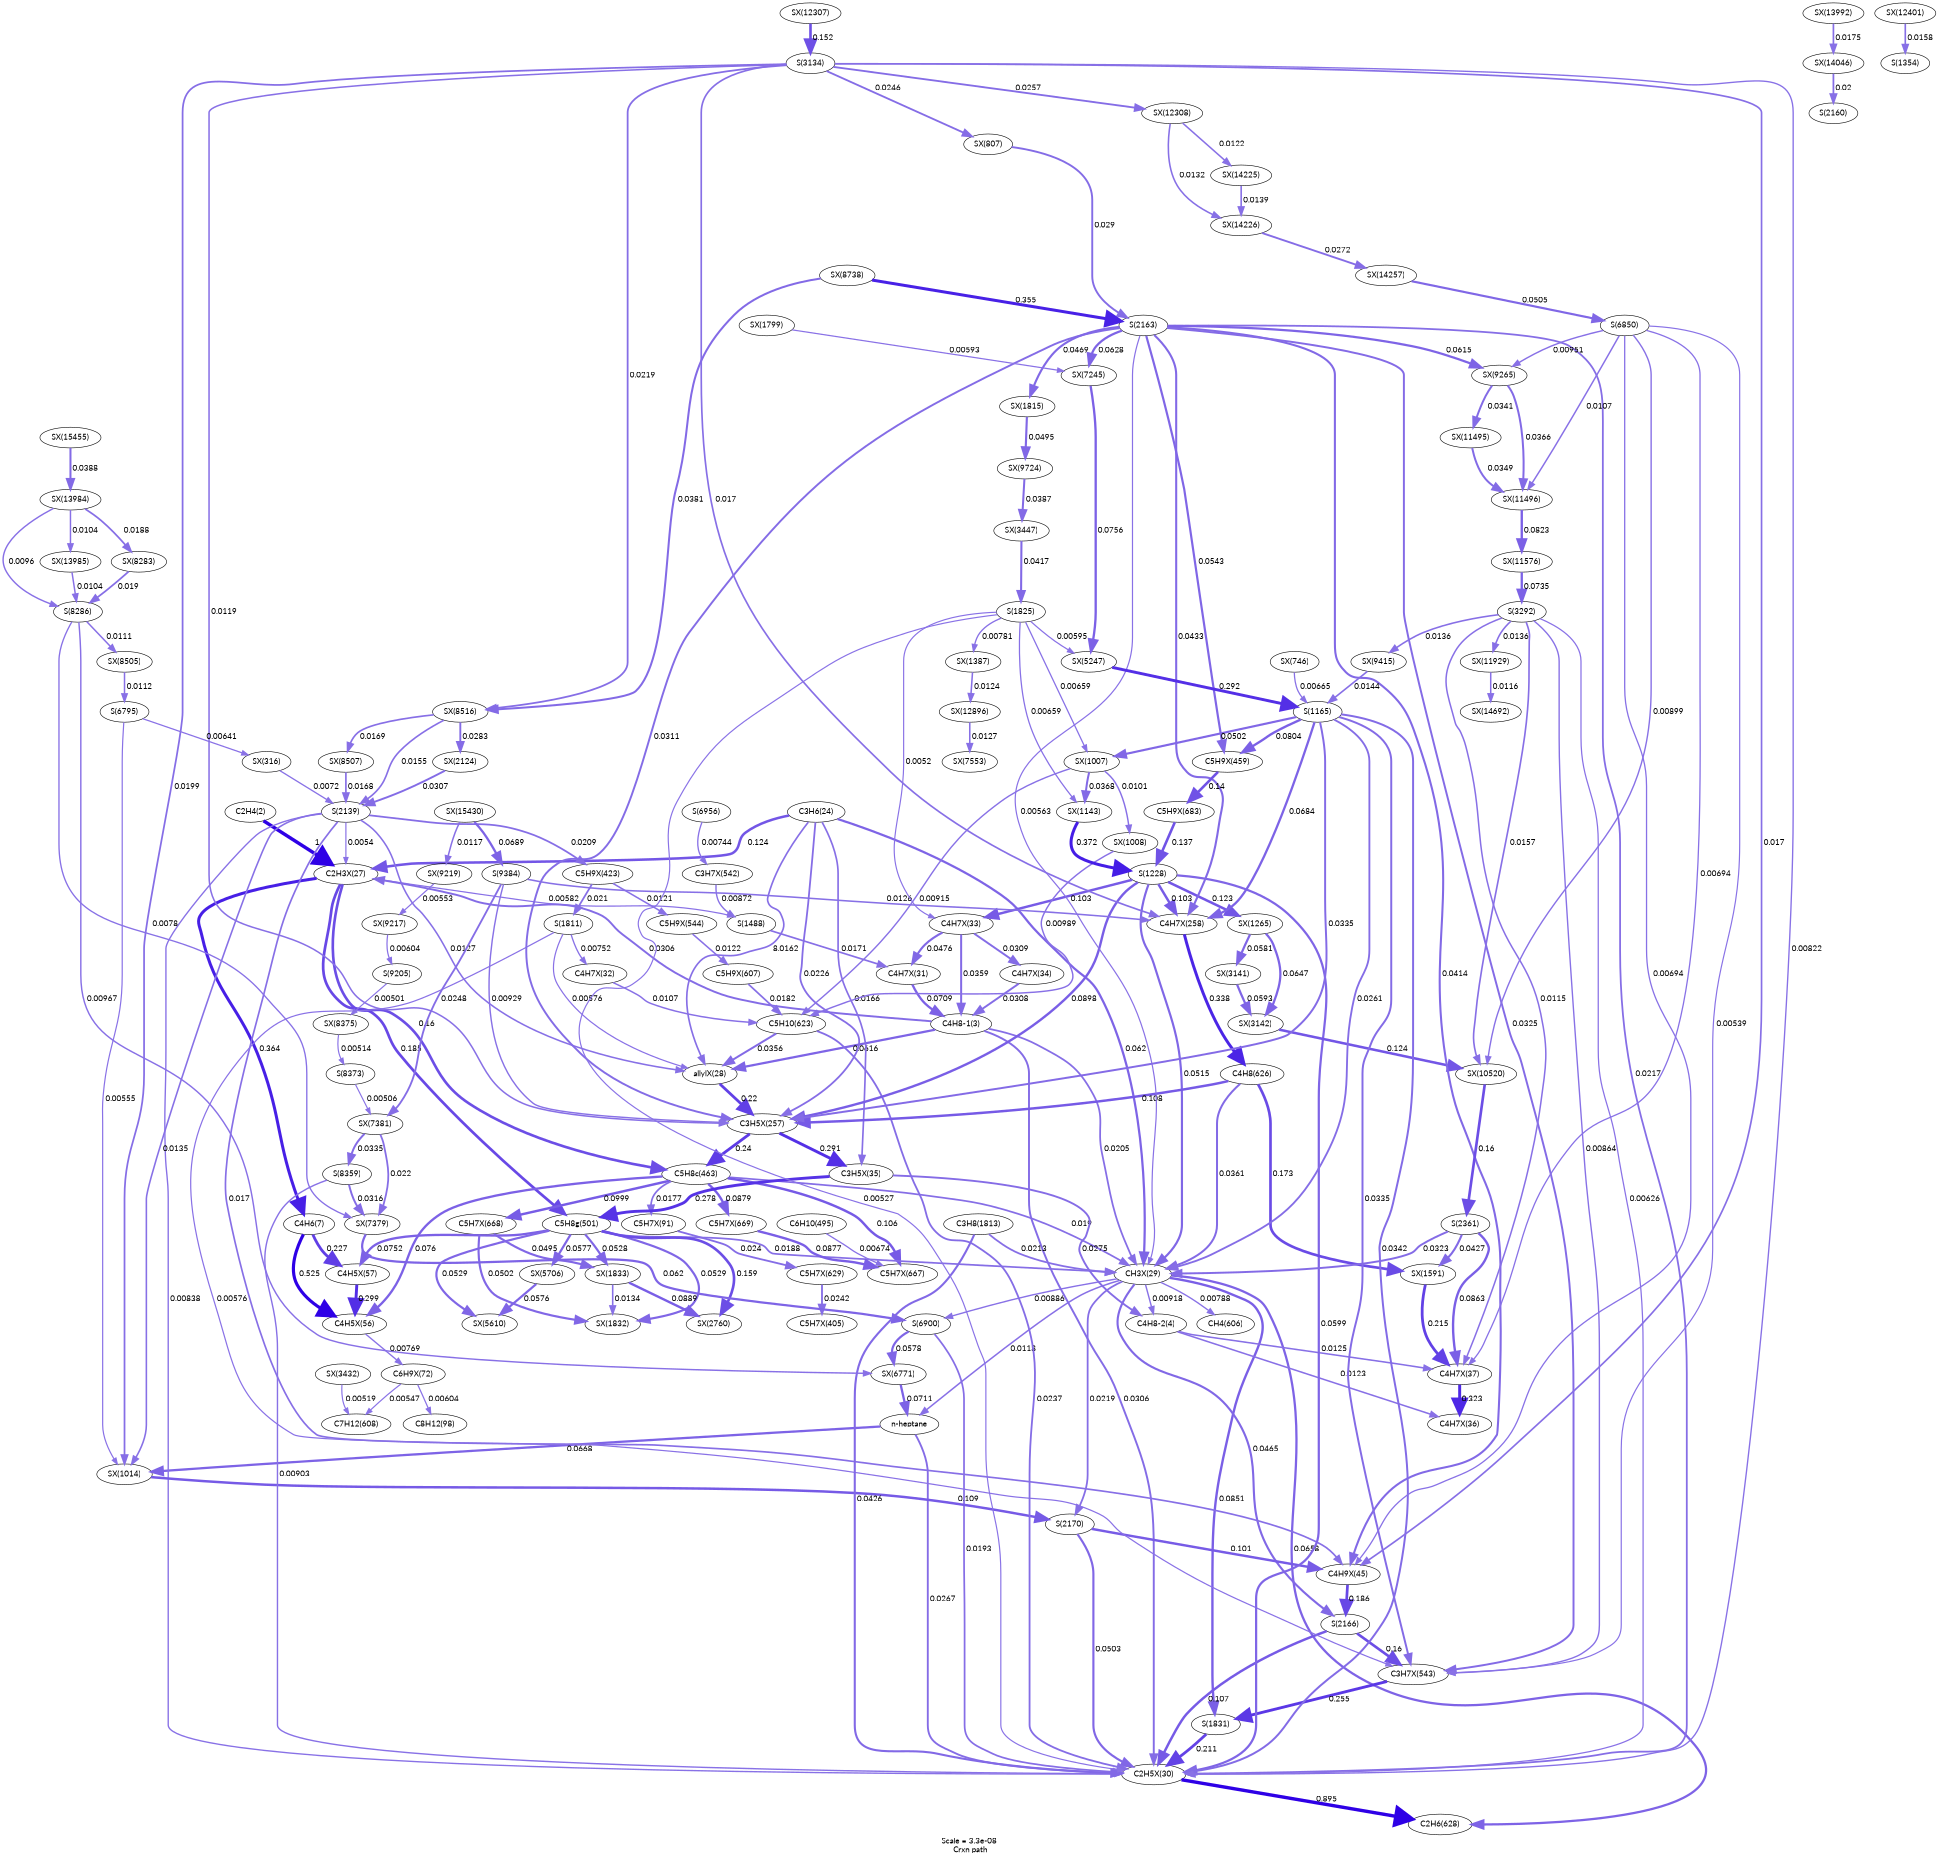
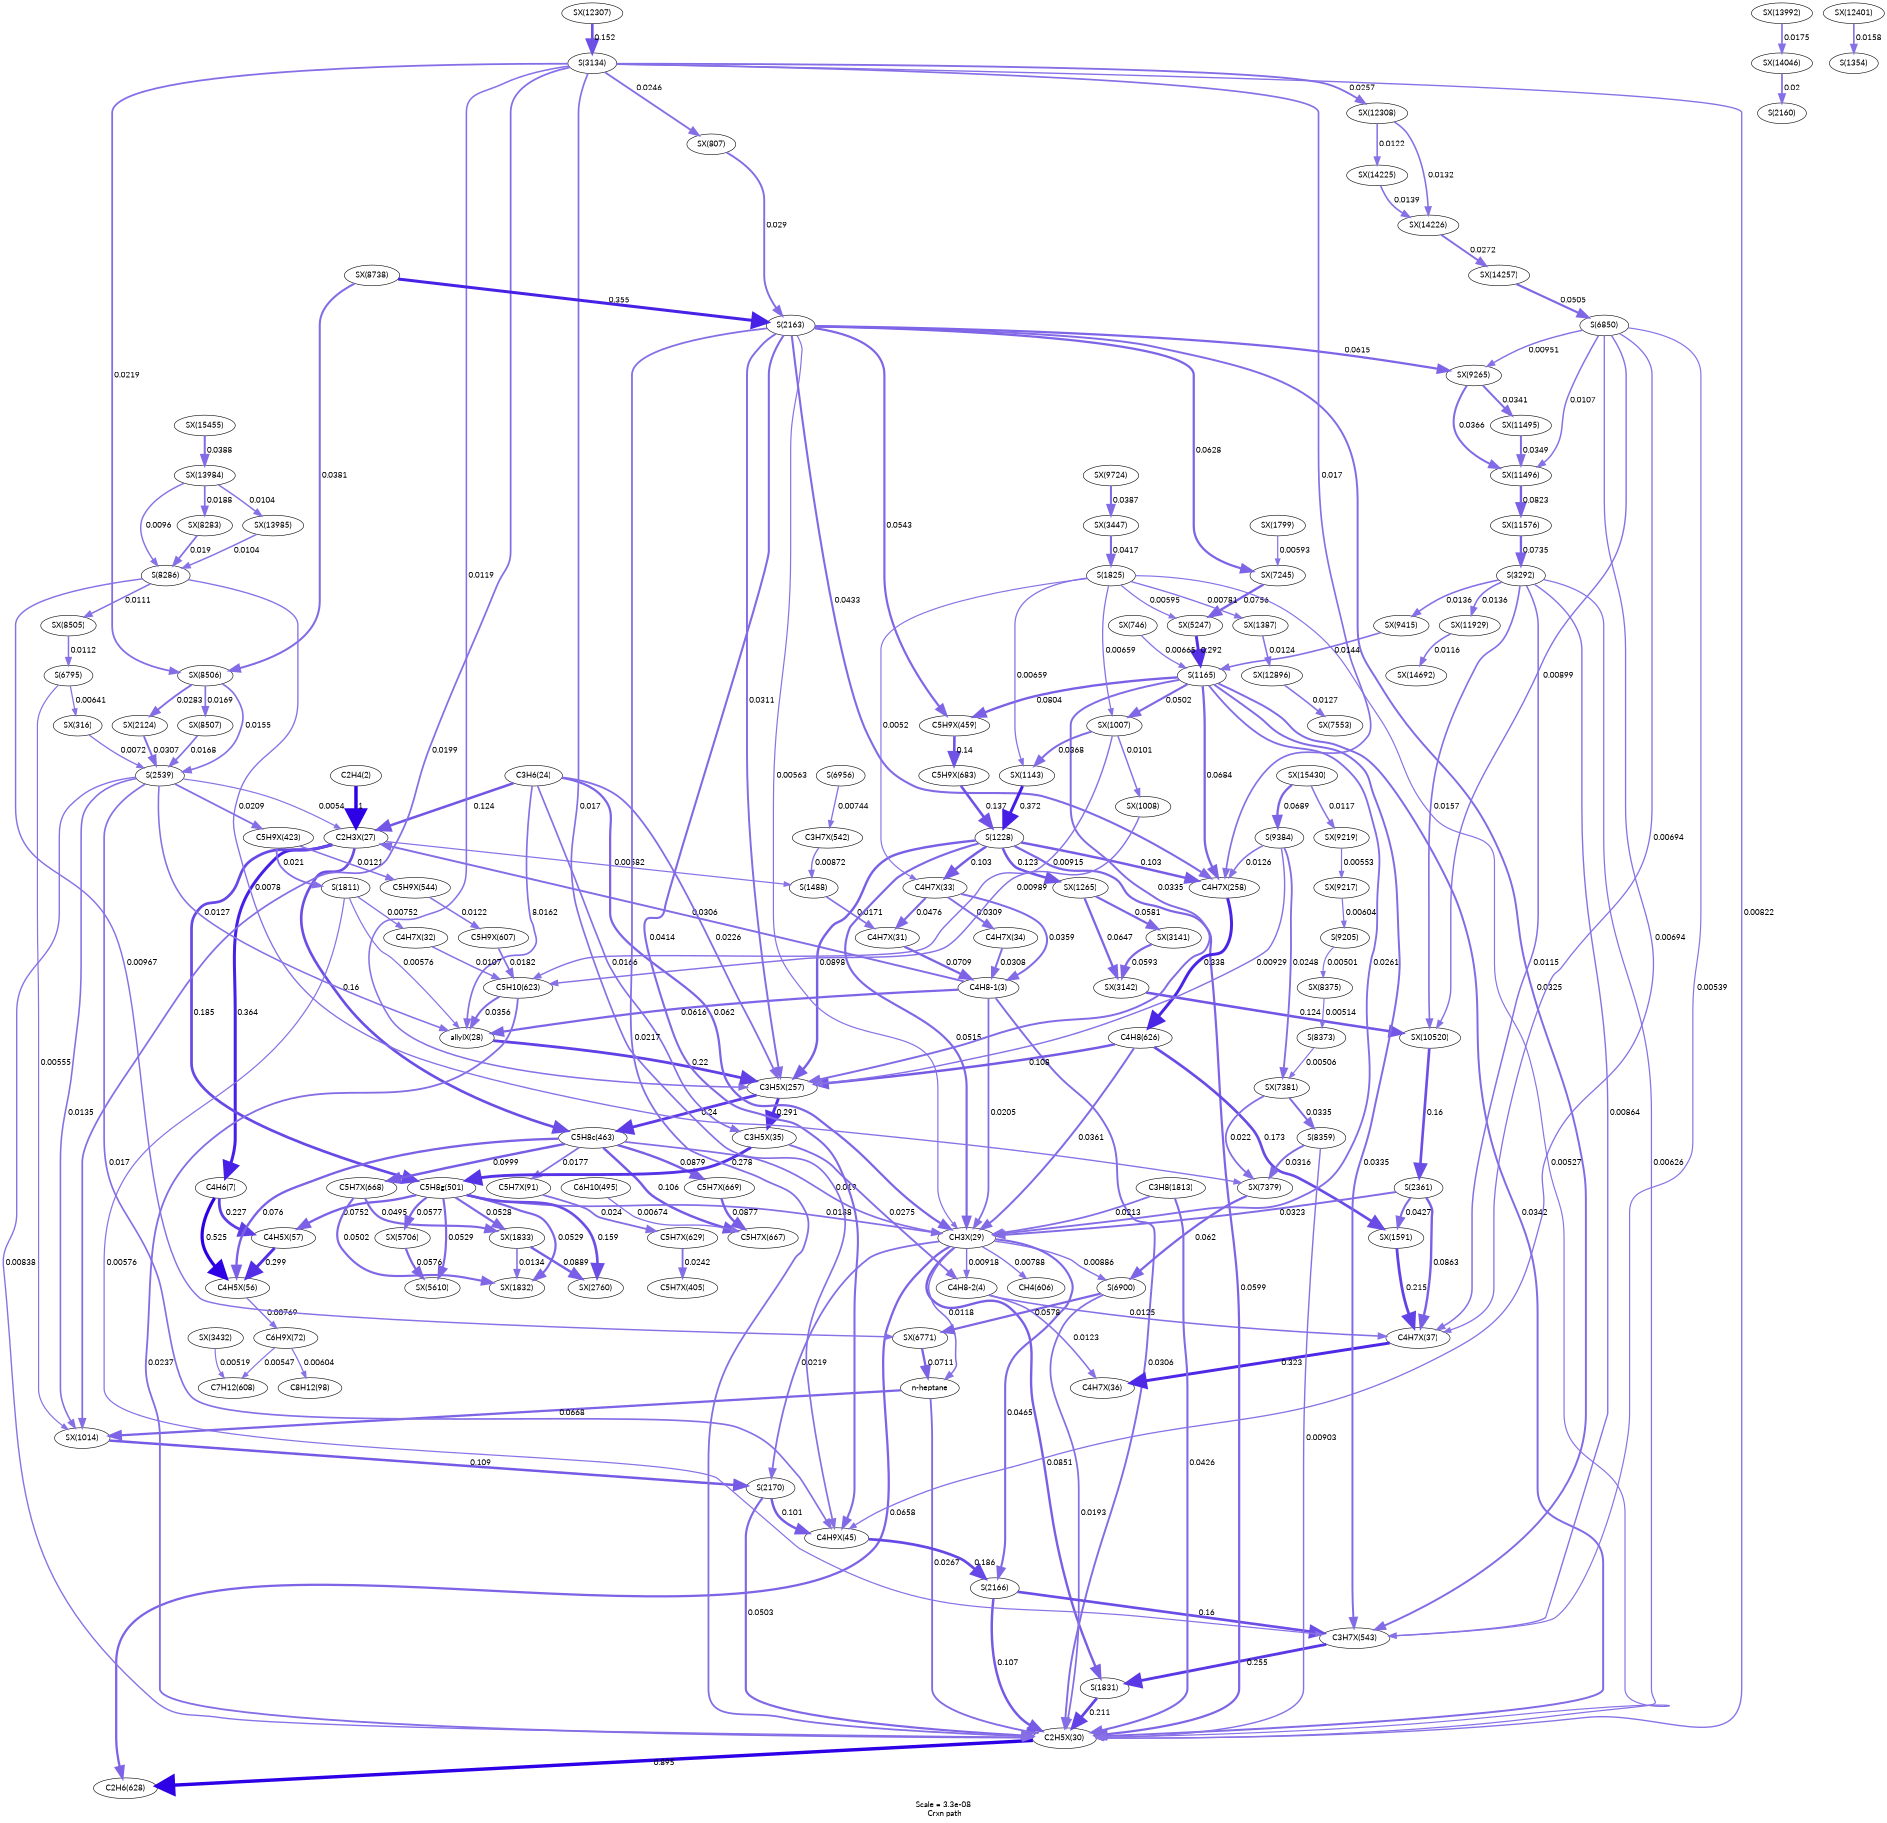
node "SX(1815)": removed
node "SX(8516)": label "SX(8516)" -> "SX(8506)"
node "S(2139)": label "S(2139)" -> "S(2539)"
